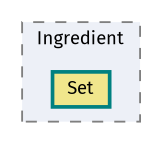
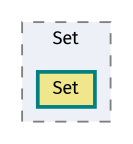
cluster "Ingredient": label "Ingredient" -> "Set"
